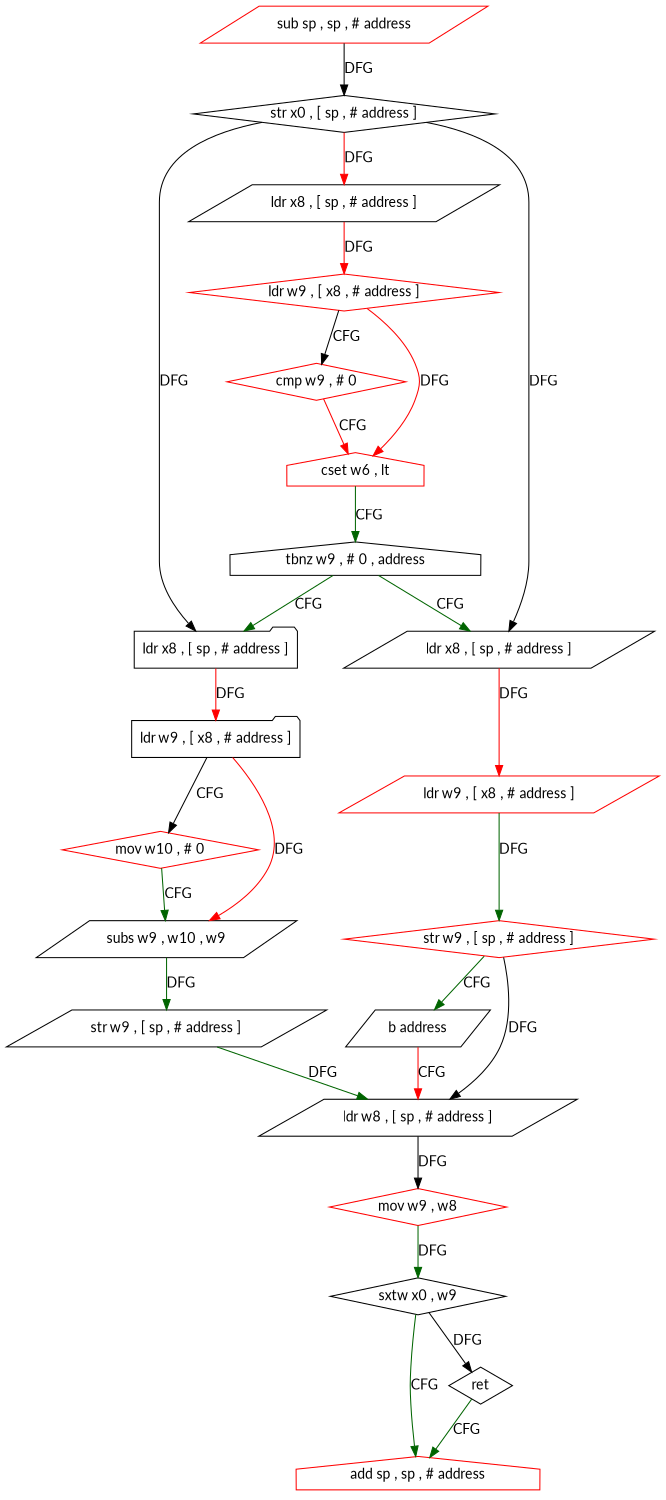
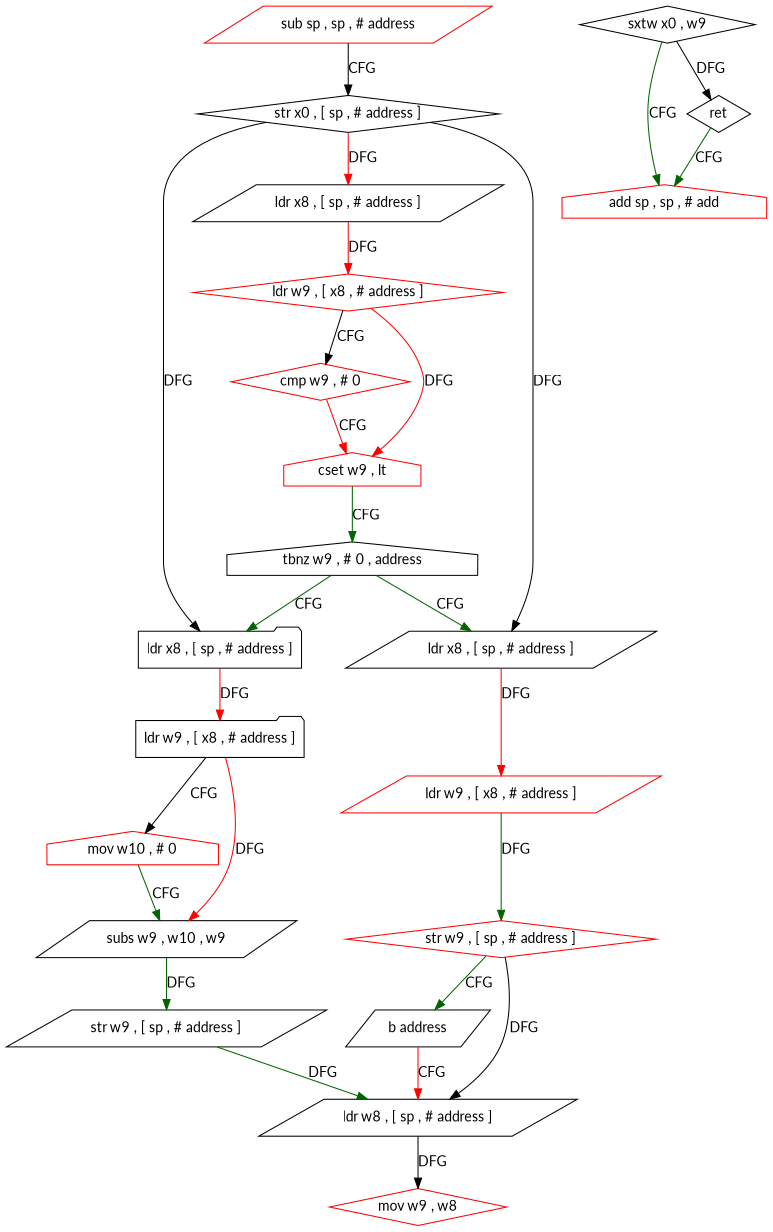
edge "sub sp , sp , # address" -> "str x0 , [ sp , # address ]": label "DFG" -> "CFG"
node "cset w6 , lt": label "cset w6 , lt" -> "cset w9 , lt"
node "mov w10 , # 0": shape diamond -> house
edge "mov w9 , w8" -> "sxtw x0 , w9": removed, label "DFG"
node "add sp , sp , # address": label "add sp , sp , # address" -> "add sp , sp , # add"
